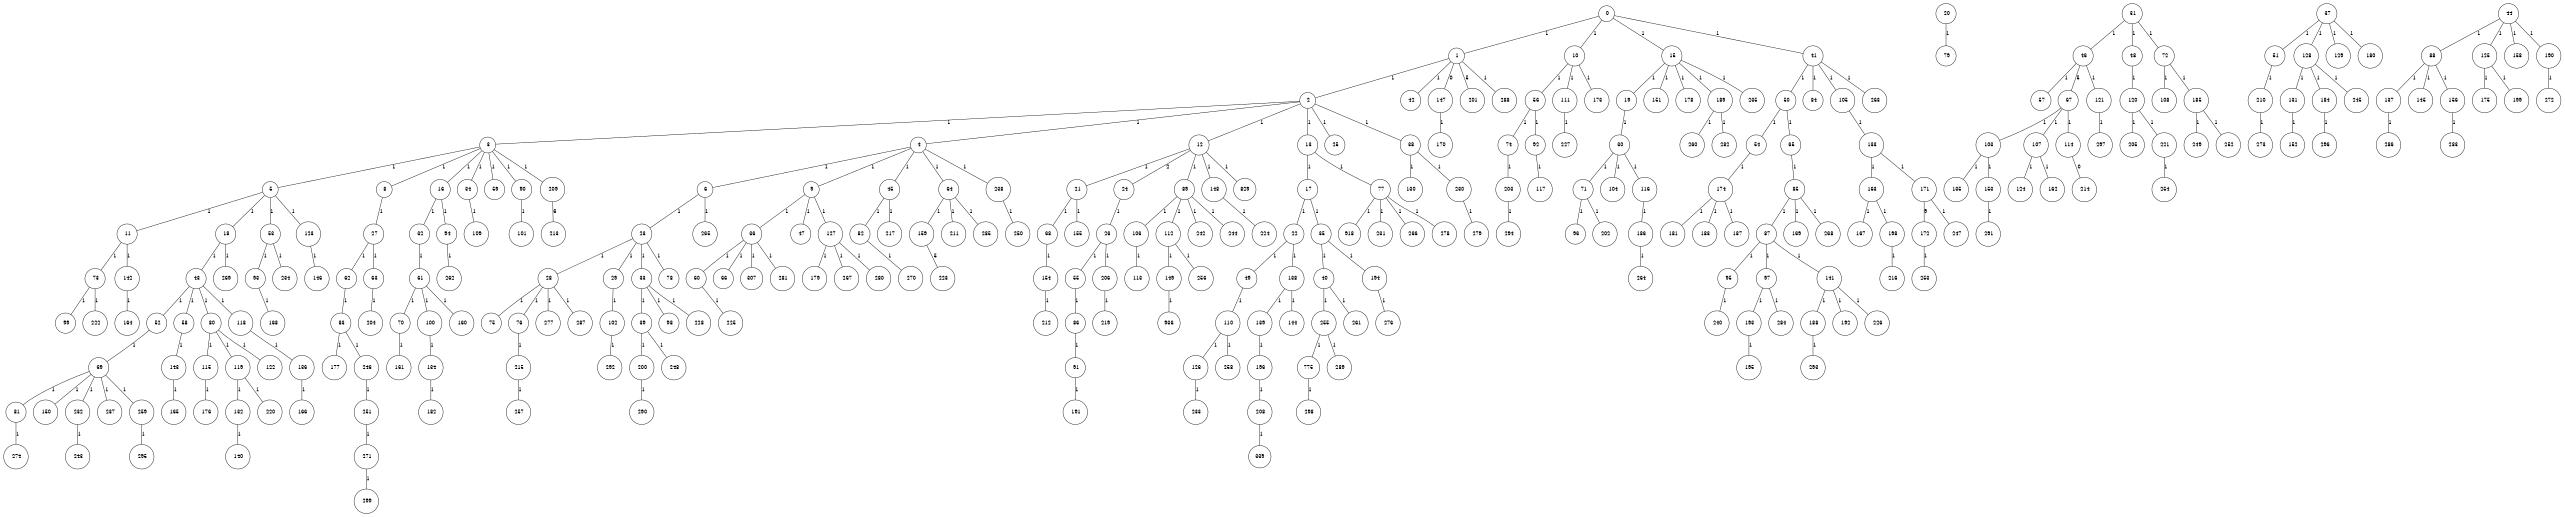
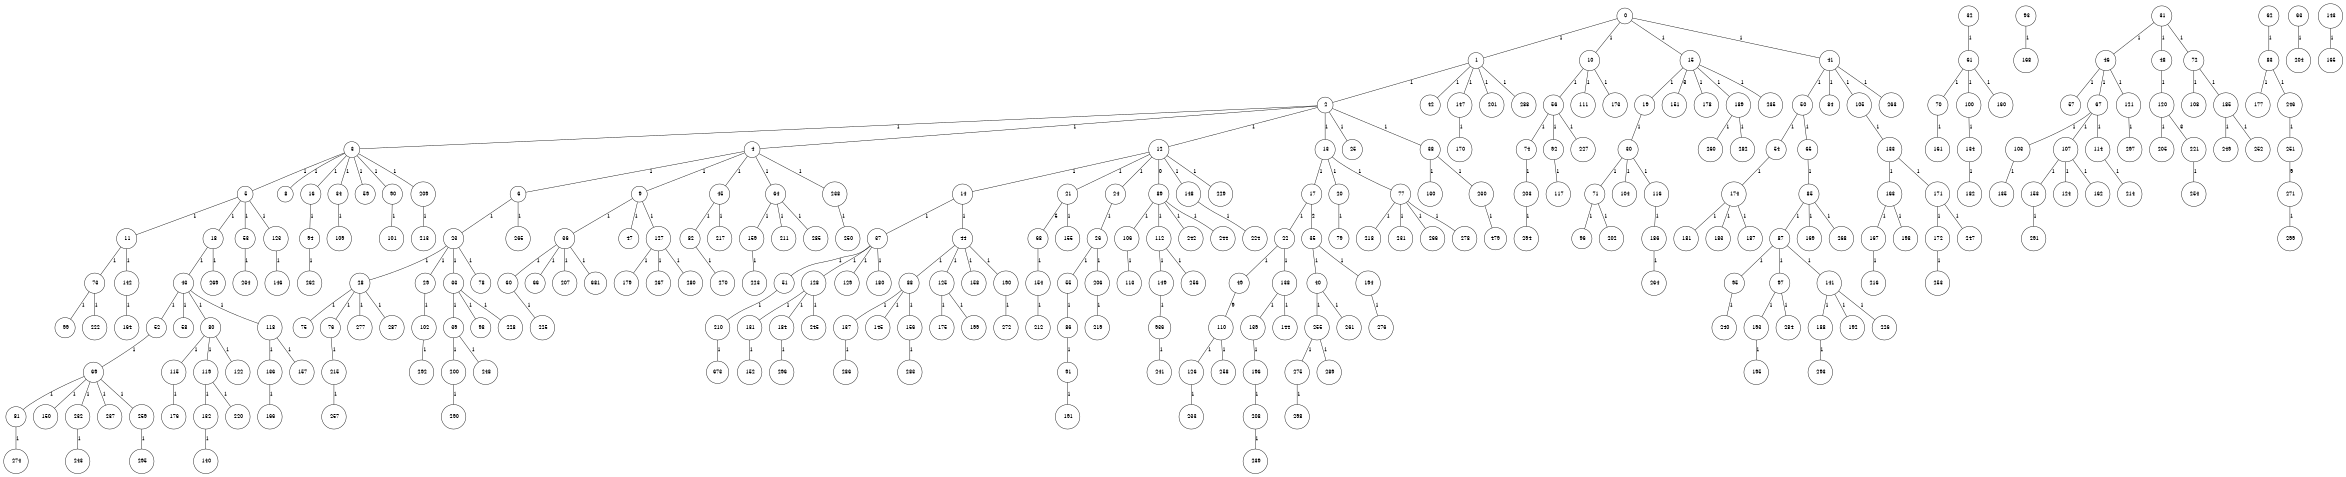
edge "1" -- "147": label "0" -> "1"
edge "1" -- "201": label "5" -> "1"
edge "15" -- "151": label "1" -> "3"
edge "46" -- "67": label "5" -> "1"
edge "111" -- "227": now "56" -- "227"
edge "120" -- "221": label "1" -> "3"
node "273": label "273" -> "673"
edge "12" -- "24": label "2" -> "1"
edge "12" -- "89": label "1" -> "0"
edge "103" -- "153": now "107" -- "153"
edge "114" -- "214": label "0" -> "1"
edge "13" -- "20": added, label "1"
node "829": label "829" -> "229"
node "14": added
edge "16" -- "32": removed, label "1"
edge "209" -- "213": label "6" -> "1"
edge "21" -- "68": label "1" -> "5"
edge "17" -- "35": label "1" -> "2"
edge "171" -- "172": label "9" -> "1"
node "27": removed
node "918": label "918" -> "218"
node "279": label "279" -> "479"
edge "53" -- "93": removed, label "1"
edge "159" -- "223": label "5" -> "1"
edge "198" -- "216": now "167" -- "216"
node "307": label "307" -> "207"
node "281": label "281" -> "681"
edge "49" -- "110": label "1" -> "9"
edge "58" -- "143": removed, label "1"
node "775": label "775" -> "275"
node "157": added
node "241": added
edge "251" -- "271": label "1" -> "9"
node "339": label "339" -> "239"
